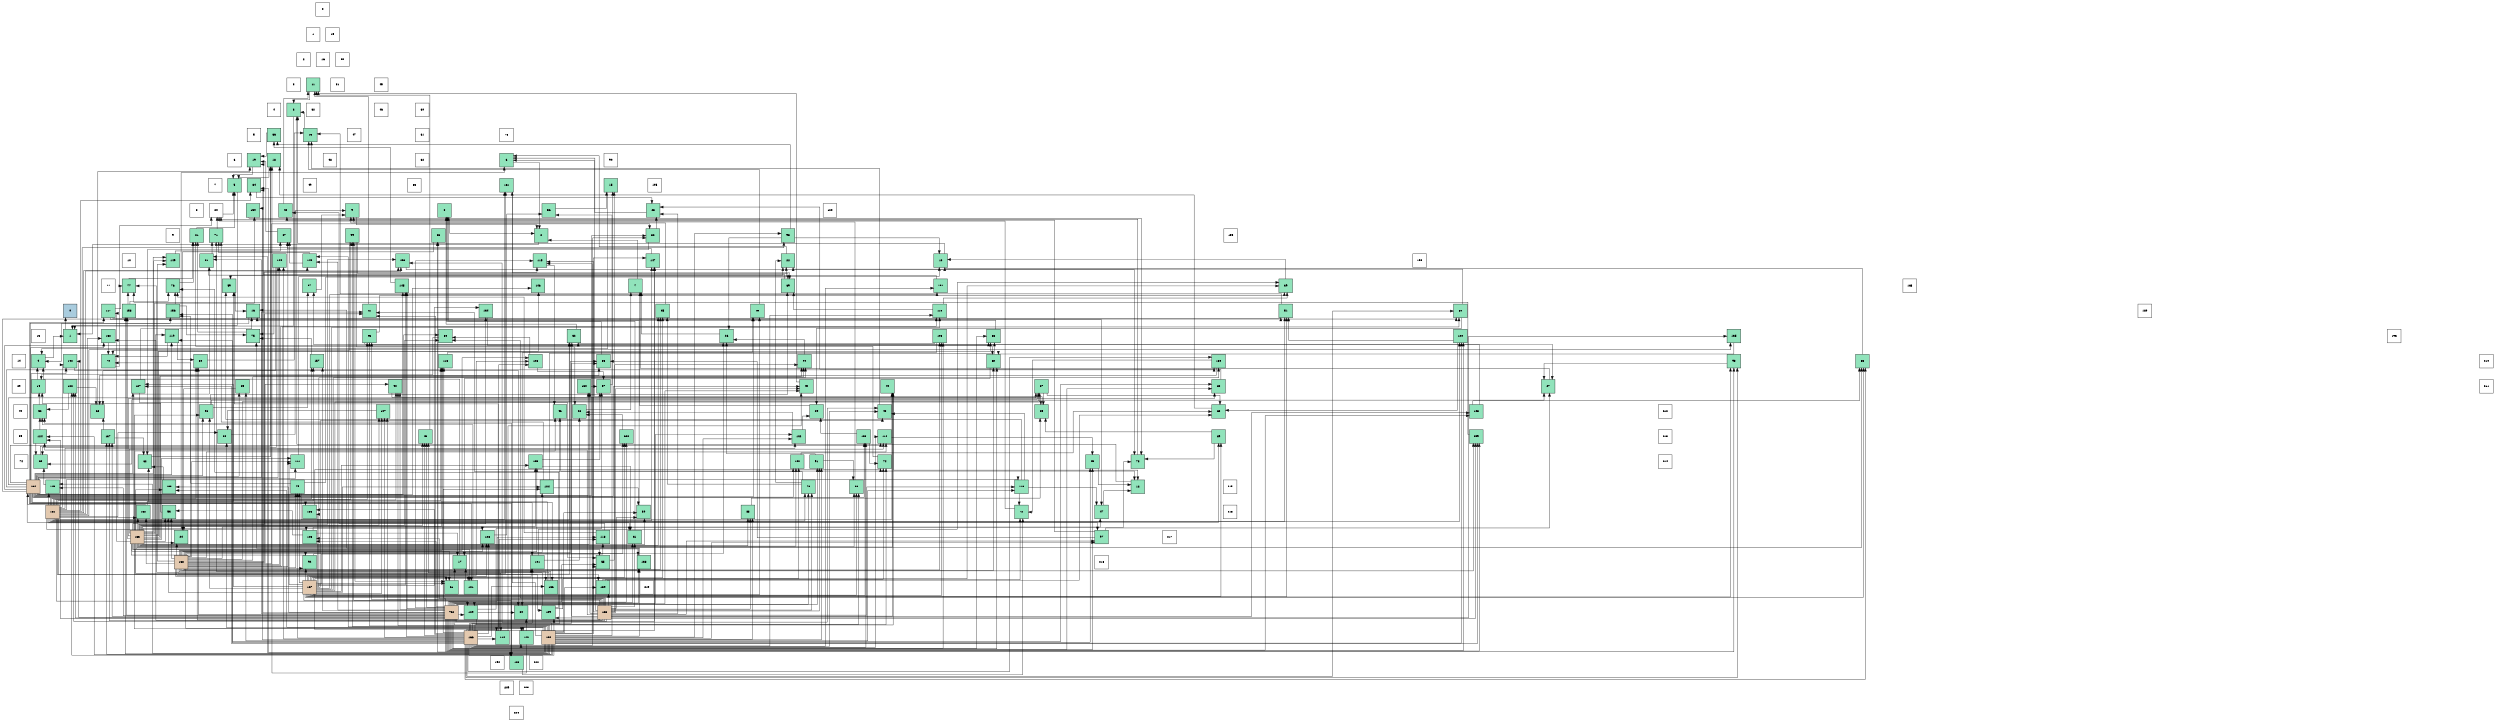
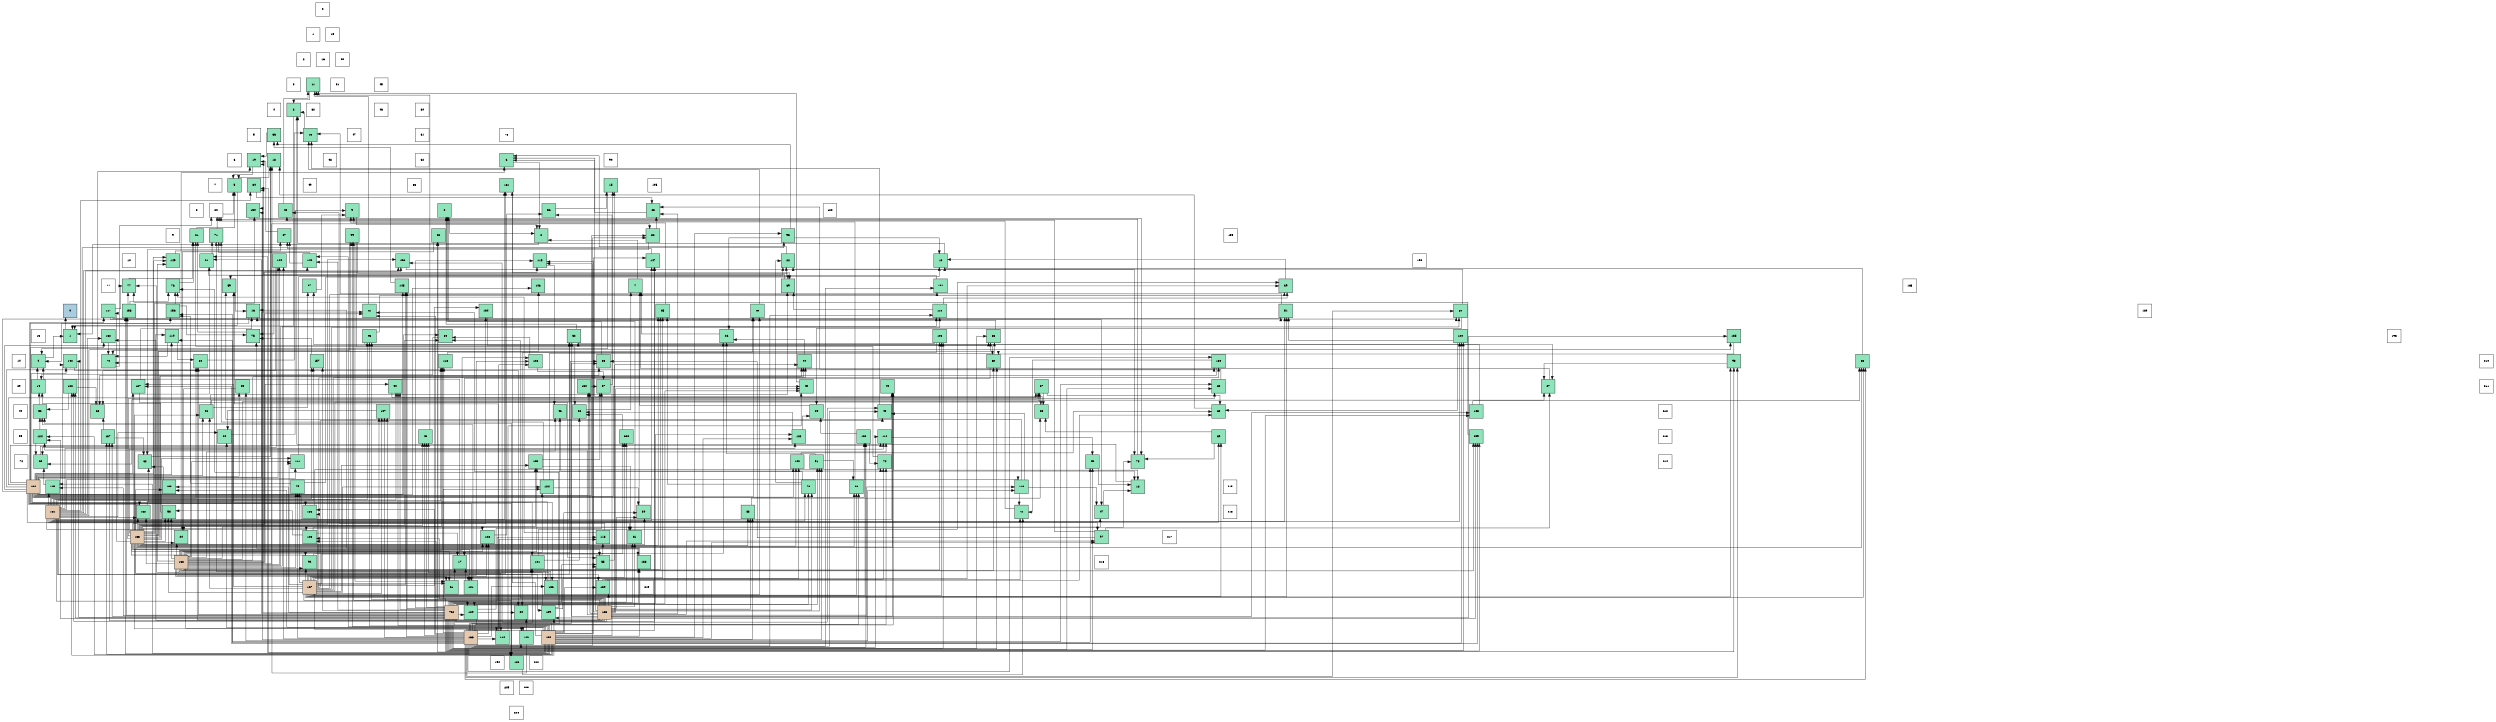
edge "168" -> "67": now "168" -> "154"
edge "132" -> "164": reversed
